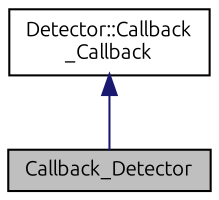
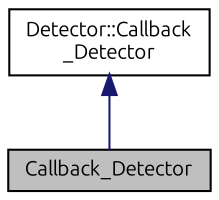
node "Detector::Callback _Callback": label "Detector::Callback _Callback" -> "Detector::Callback _Detector"
